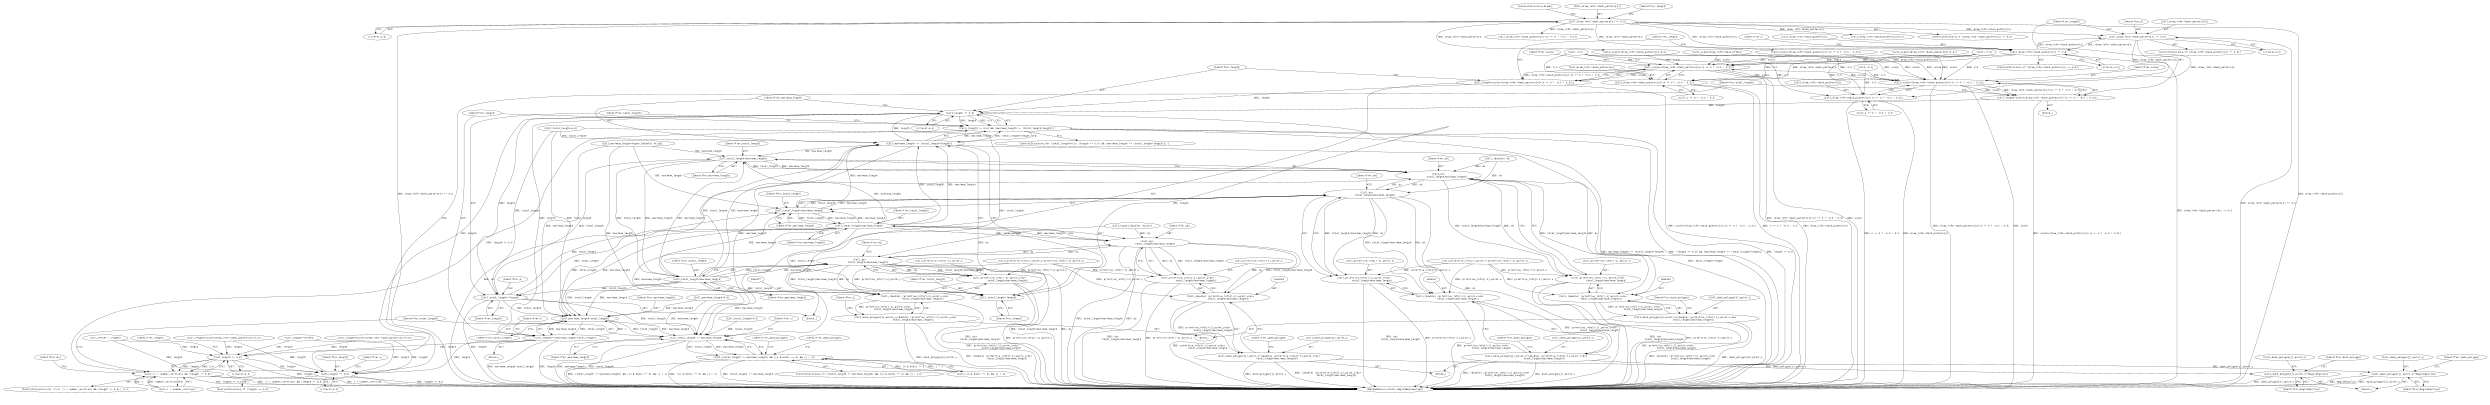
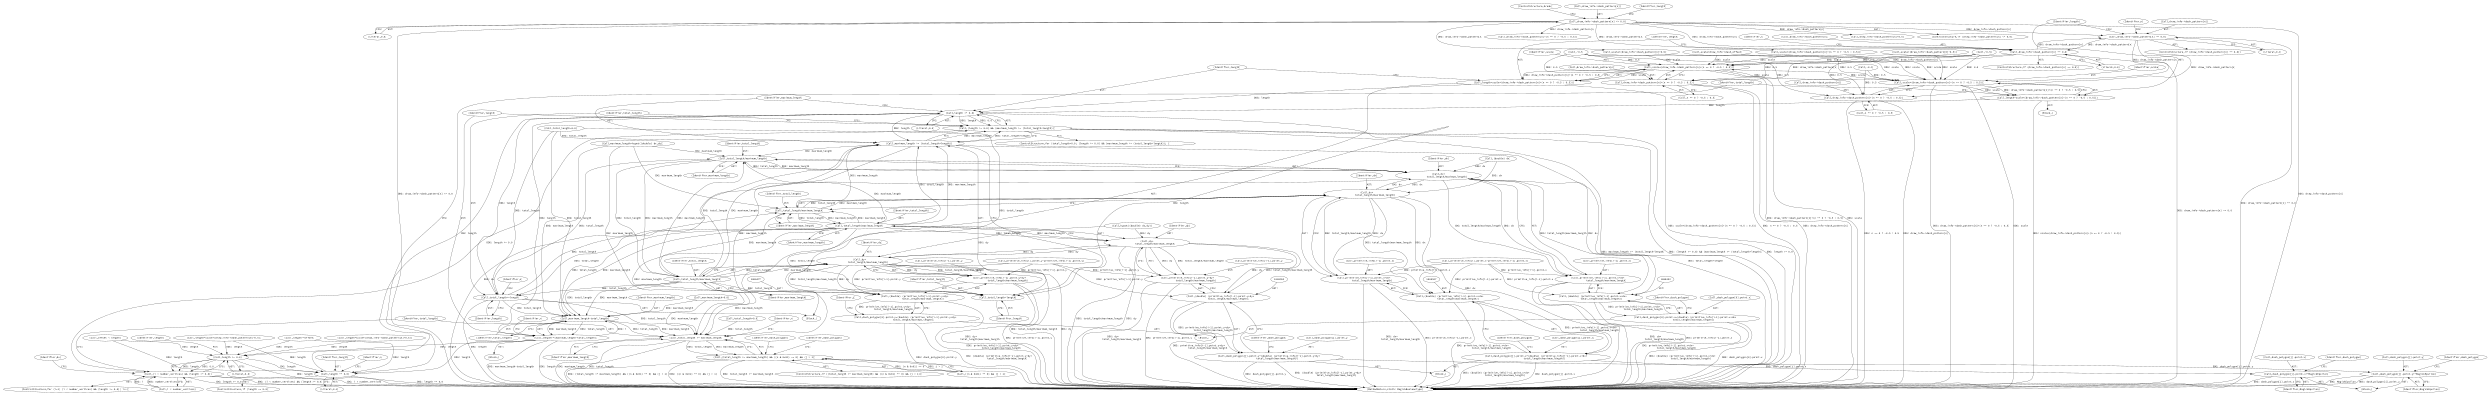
edge "(Call,length=scale*(draw_info->dash_pattern[n]+0.5))" -> "(Call,length == 0.0)": removed, label "DDG: length"
